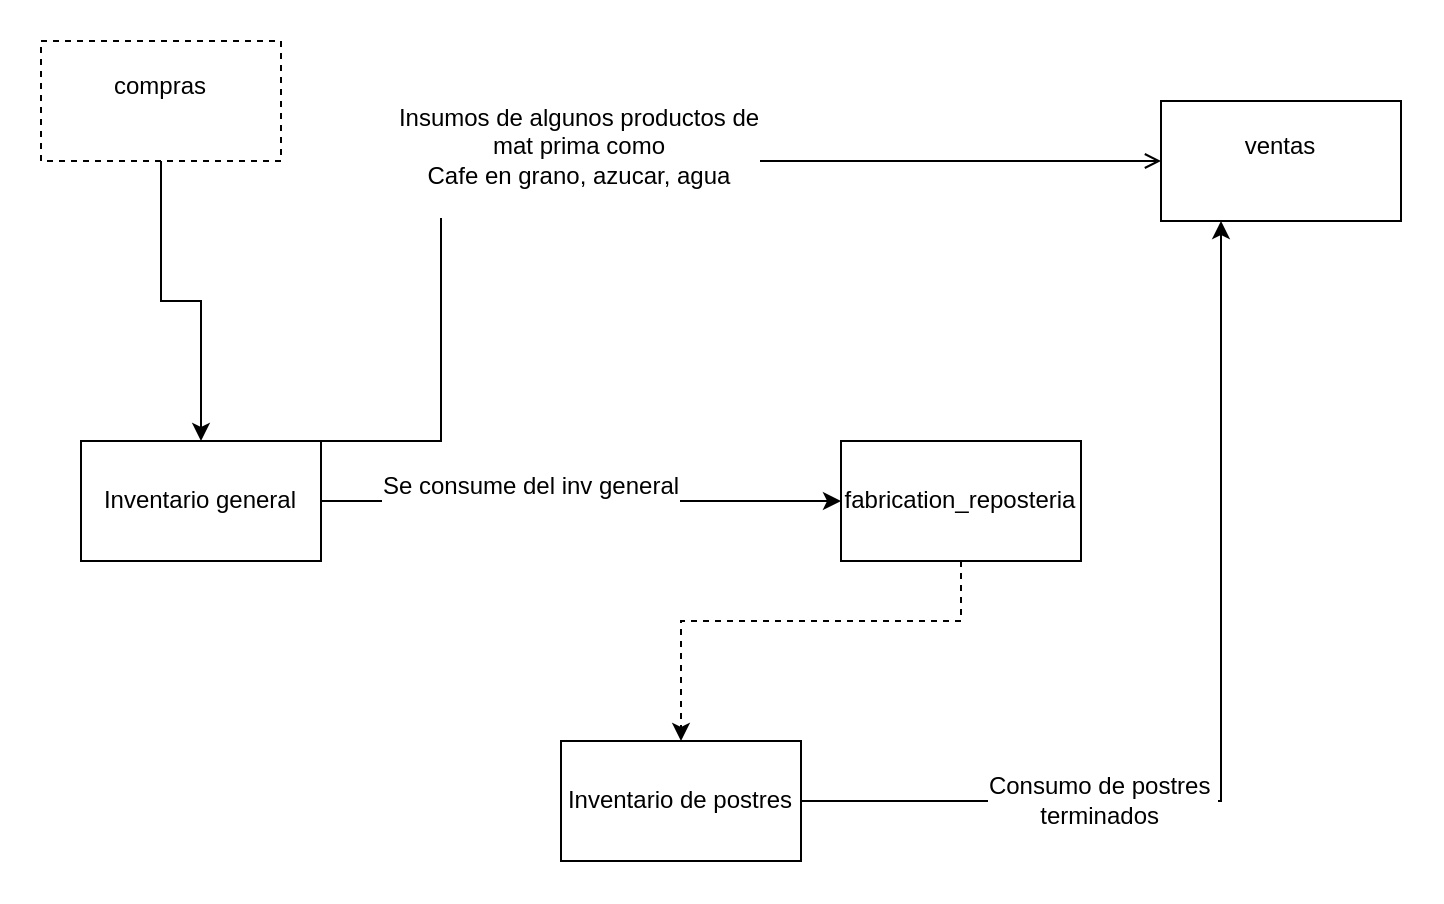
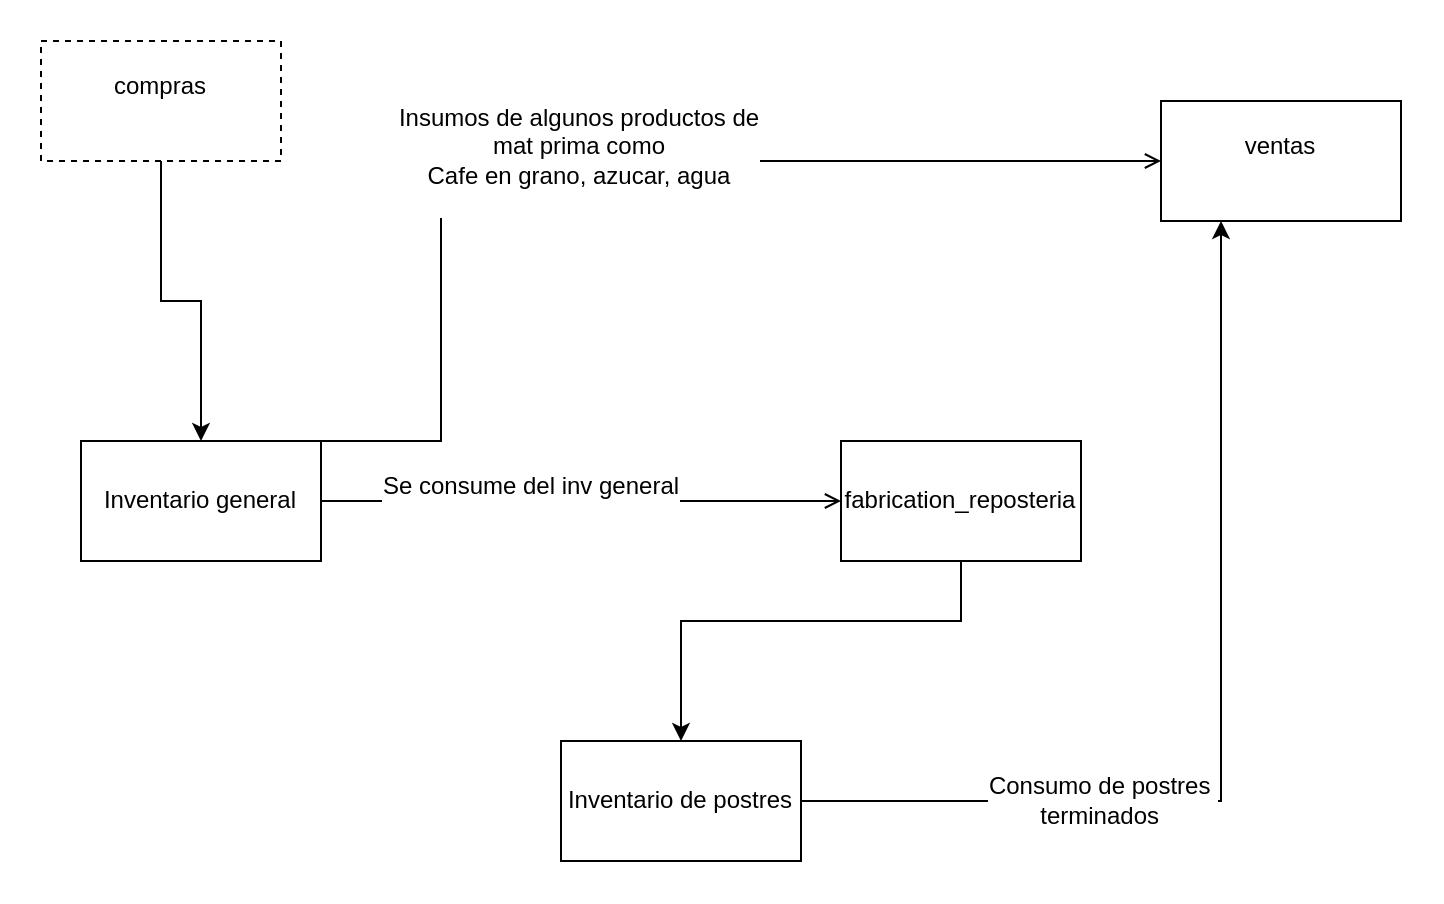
edge "Inventario general" -> "fabrication_reposteria": arrowhead classic -> open
edge "fabrication_reposteria" -> "Inventario de postres": style dashed -> solid
